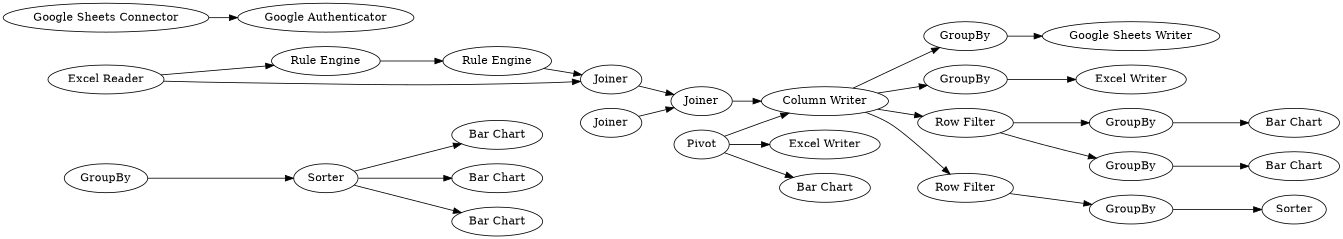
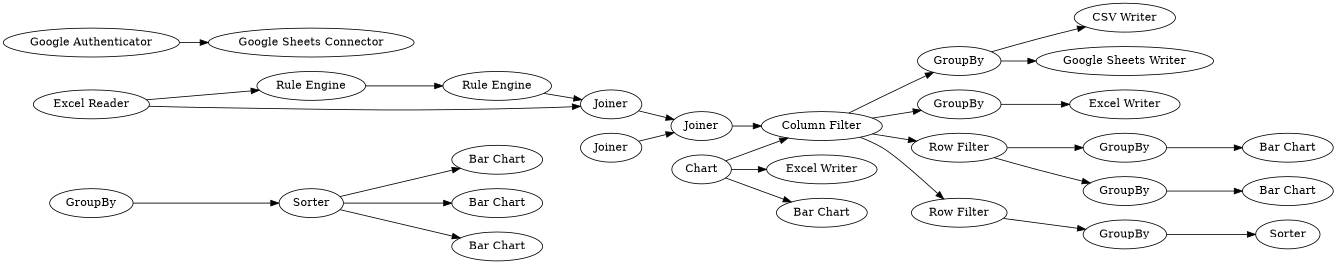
edge "Google Sheets Connector" -> "Google Authenticator": reversed
node "CSV Writer": added
node "Column Writer": label "Column Writer" -> "Column Filter"
node "Pivot": label "Pivot" -> "Chart"
